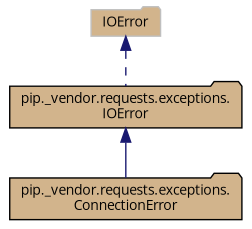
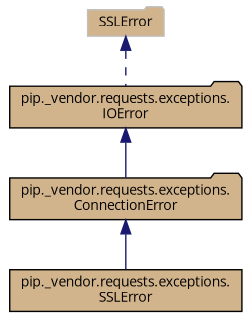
node "IOError": label "IOError" -> "SSLError"
node "pip._vendor.requests.exceptions. SSLError": added
